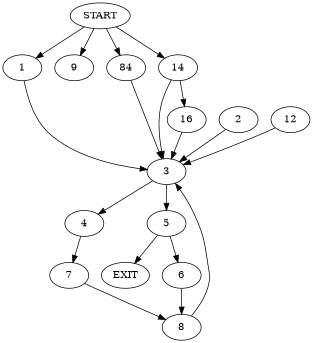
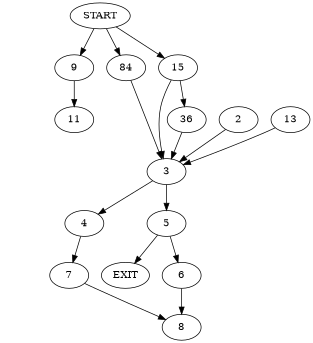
node "1": removed
node "14": label "14" -> "15"
node "11": added
node "16": label "16" -> "36"
node "12": label "12" -> "13"
edge "8" -> "3": removed
